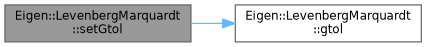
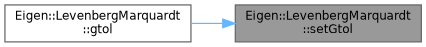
edge "Eigen::LevenbergMarquardt ::setGtol" -> "Eigen::LevenbergMarquardt ::gtol": reversed
